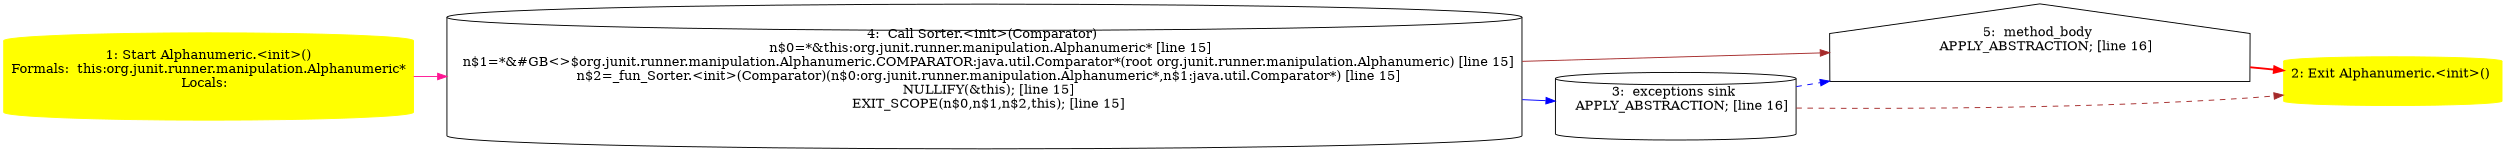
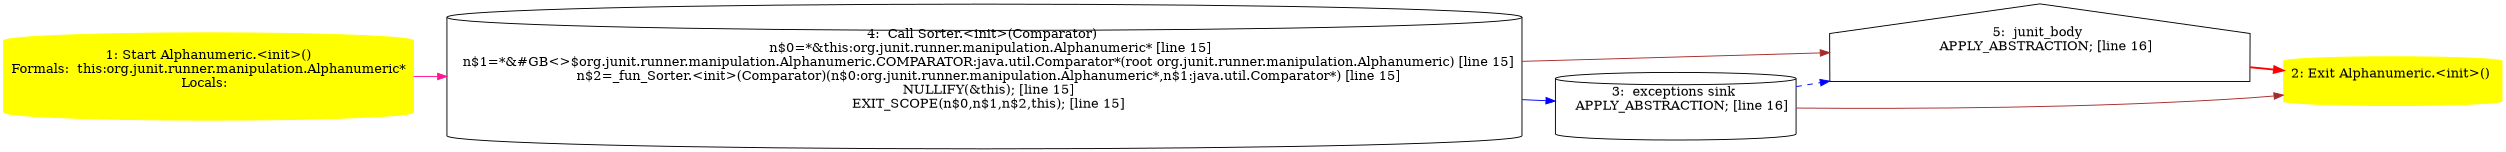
node "5:  method_body APPLY_ABSTRACTION; [line 16]": label "5:  method_body APPLY_ABSTRACTION; [line 16]" -> "5:  junit_body APPLY_ABSTRACTION; [line 16]"
edge "3:  exceptions sink APPLY_ABSTRACTION; [line 16]" -> "2: Exit Alphanumeric.<init>()": style dashed -> solid
